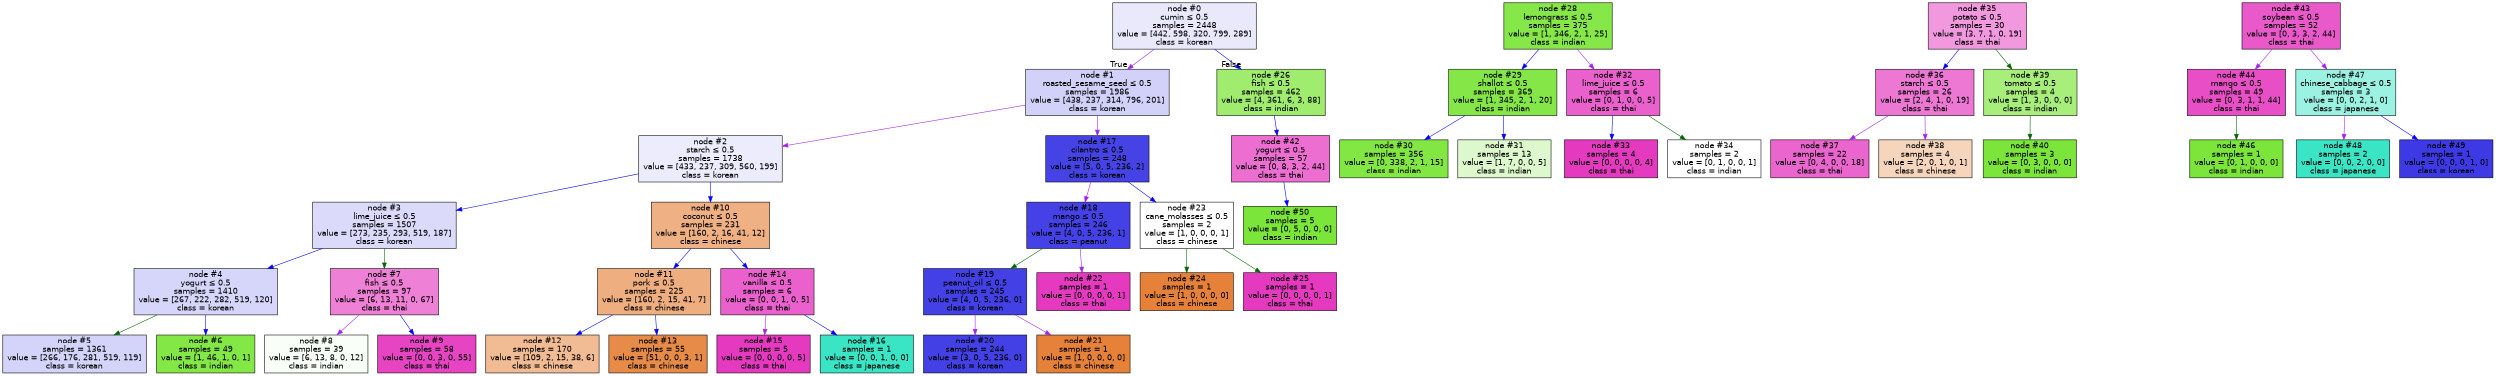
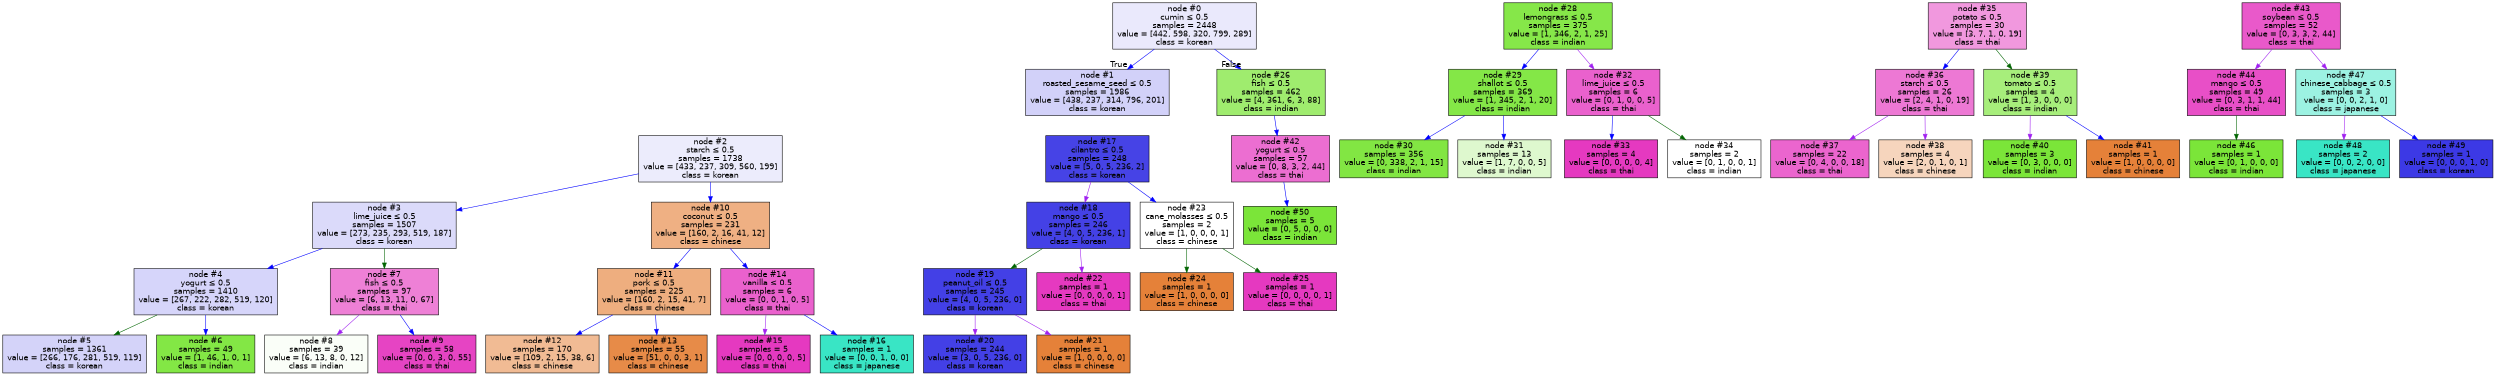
edge "node #0" -> "node #1": color purple -> blue
edge "node #1" -> "node #17": removed
edge "node #1" -> "node #2": removed
edge "node #39" -> "node #40": color darkgreen -> purple
node "node #41": added
node "node #18": text "class = peanut" -> "class = korean"
